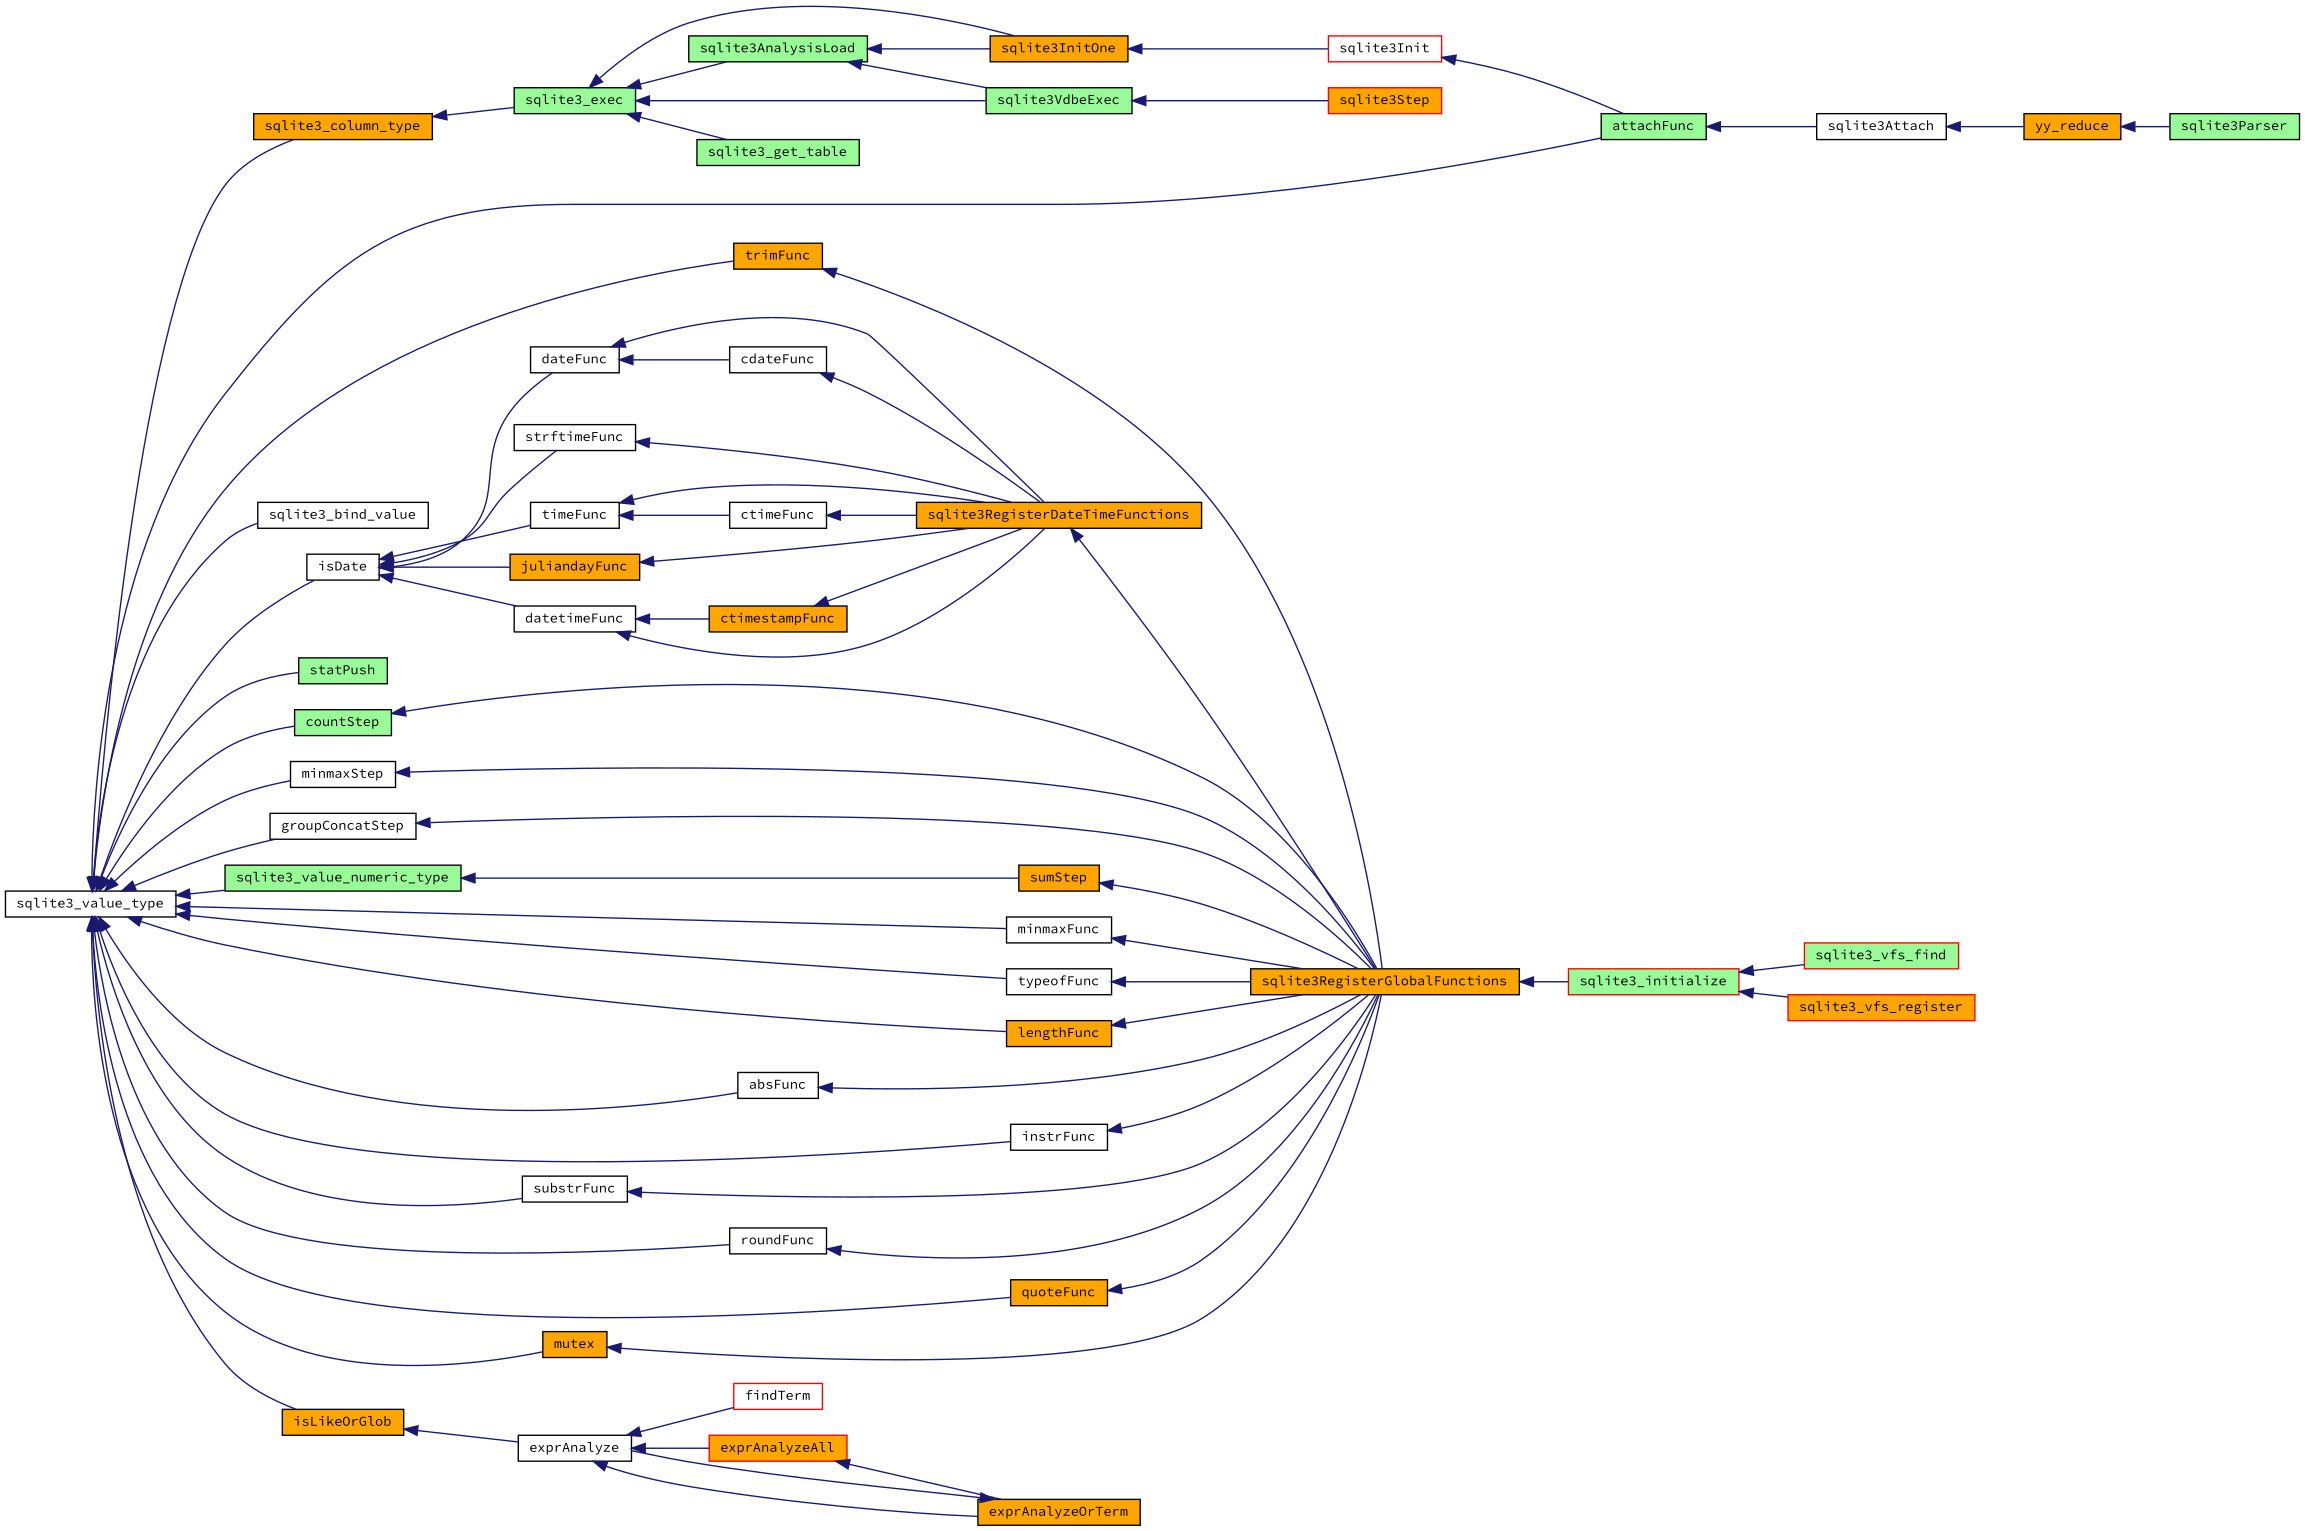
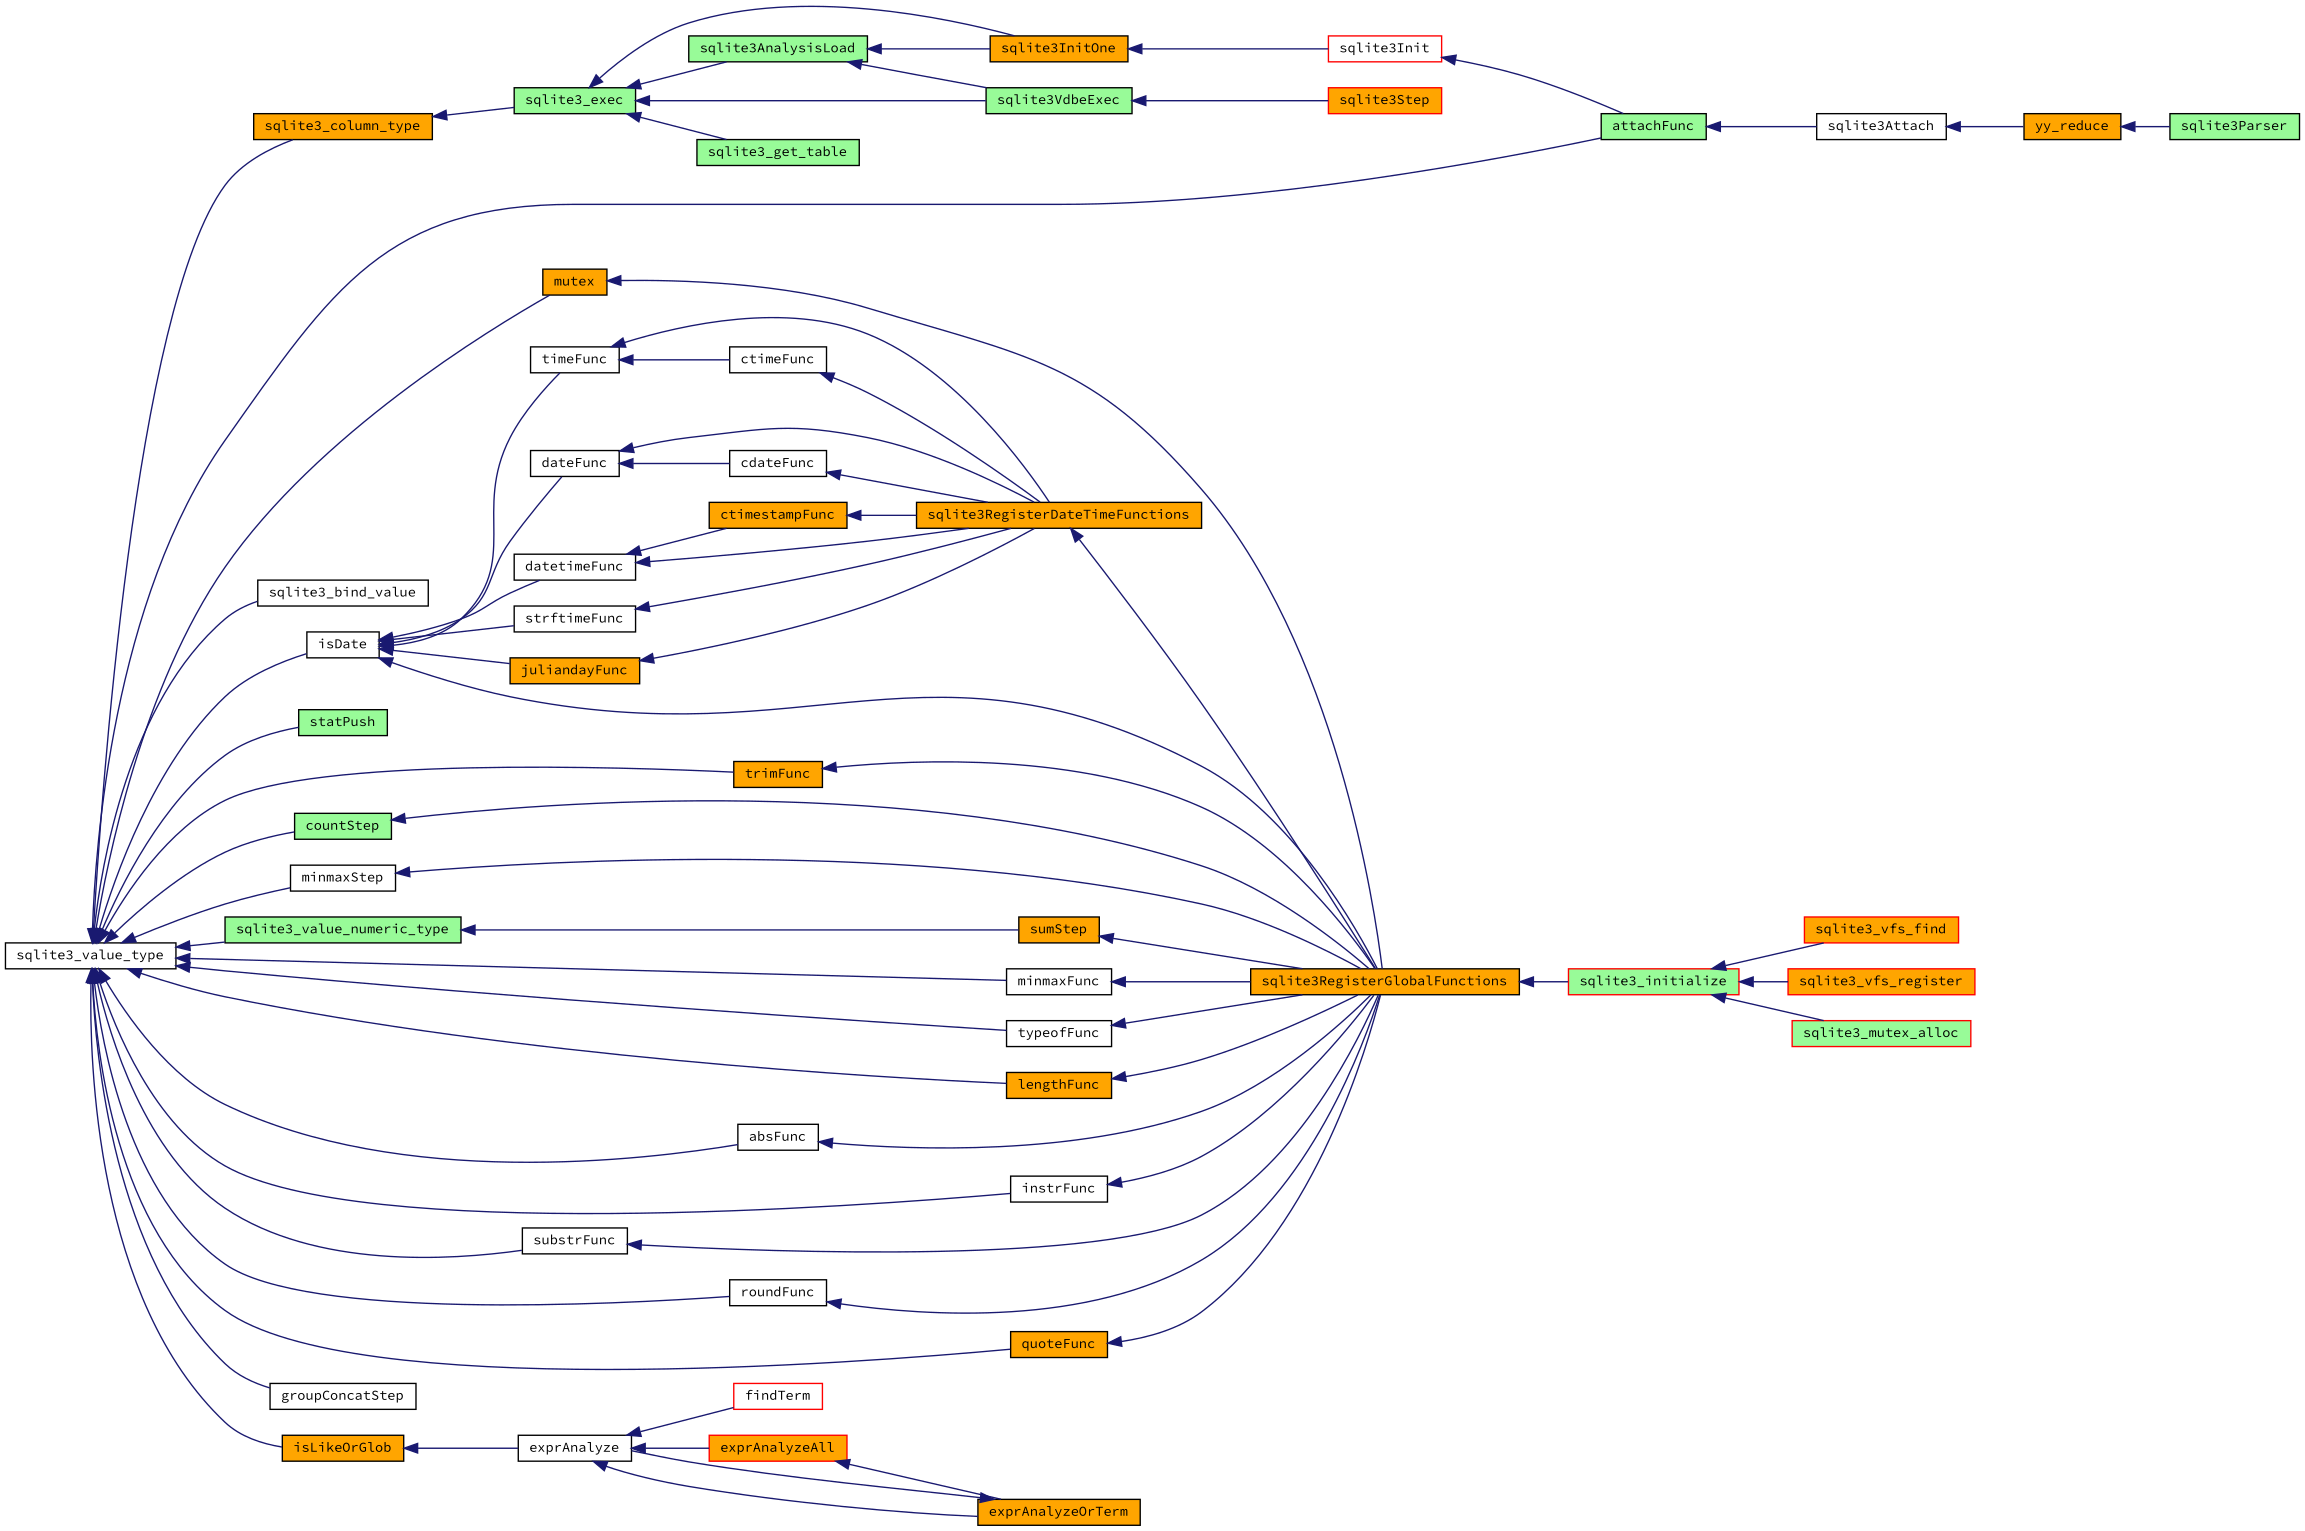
edge "sqlite3RegisterGlobalFunctions" -> "groupConcatStep": now "sqlite3RegisterGlobalFunctions" -> "isDate"
node "sqlite3_vfs_find": fillcolor palegreen -> orange
node "sqlite3_mutex_alloc": added
